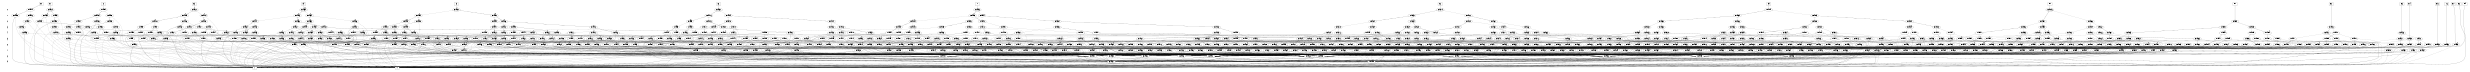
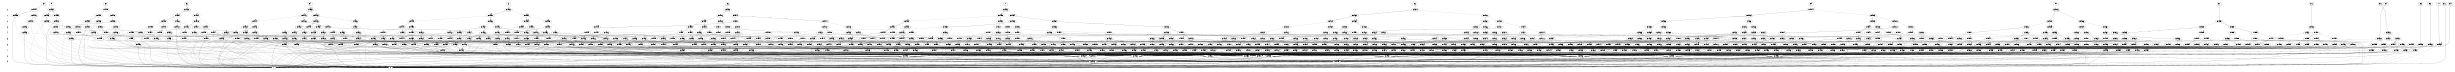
node "0x79b78": removed
